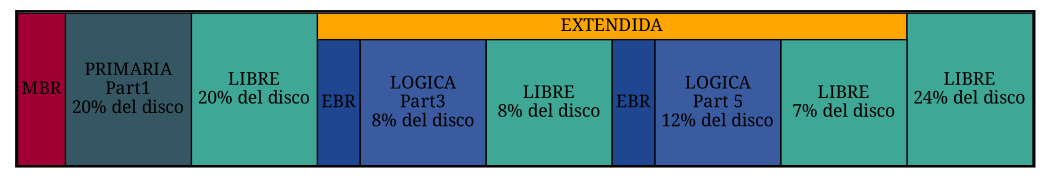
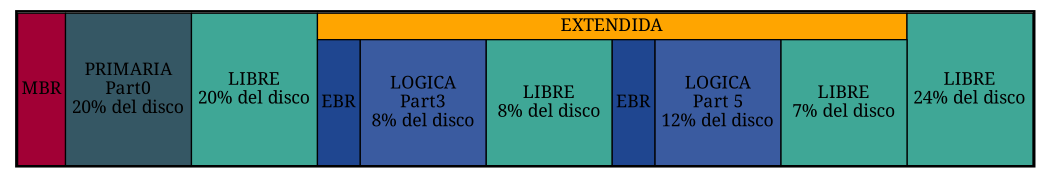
node "MBR": text "Part1" -> "Part0"
